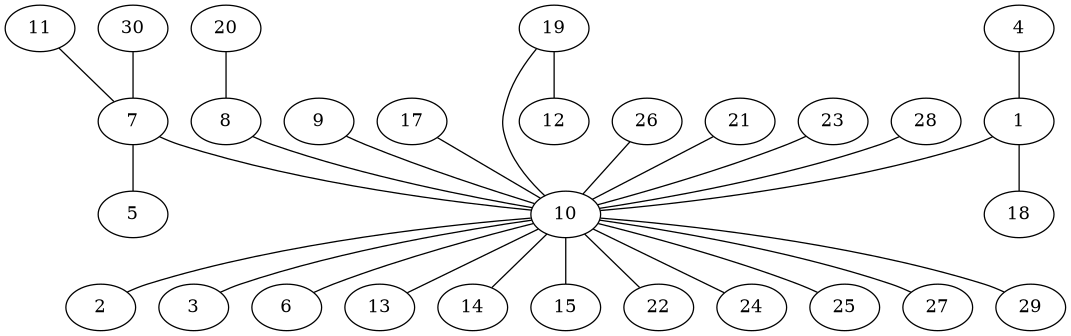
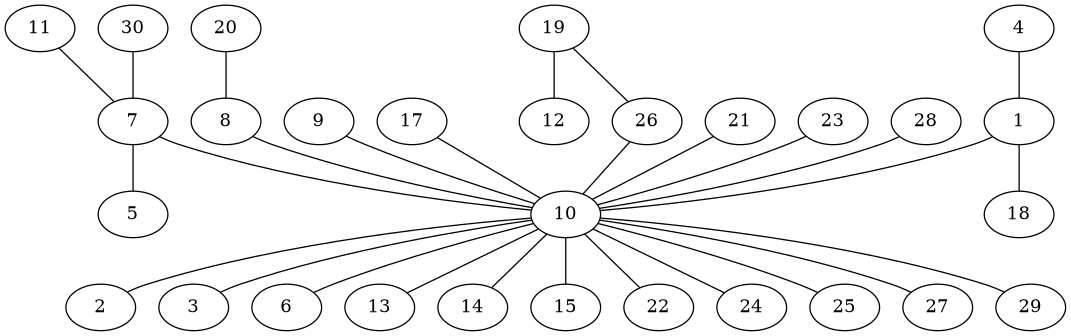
edge "19" -- "10": now "19" -- "26"
